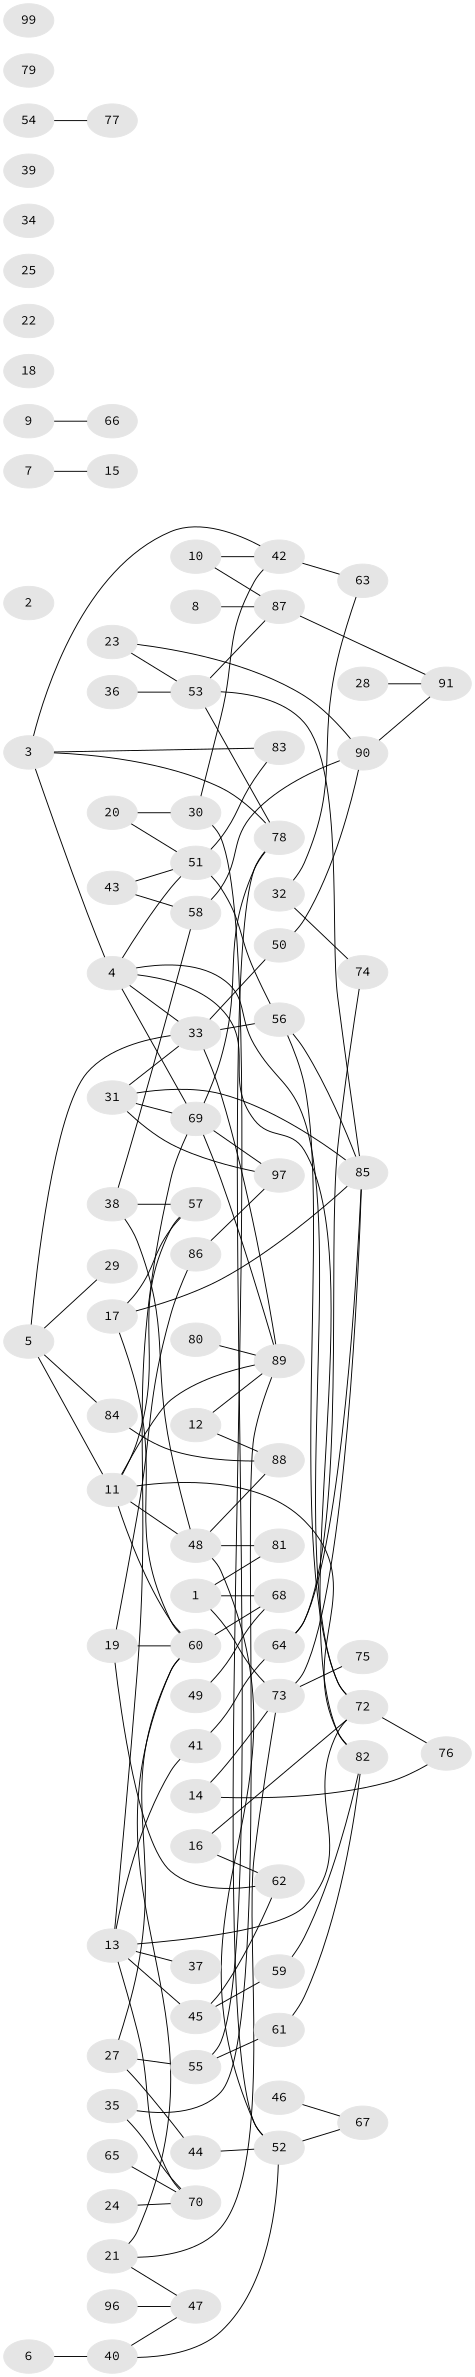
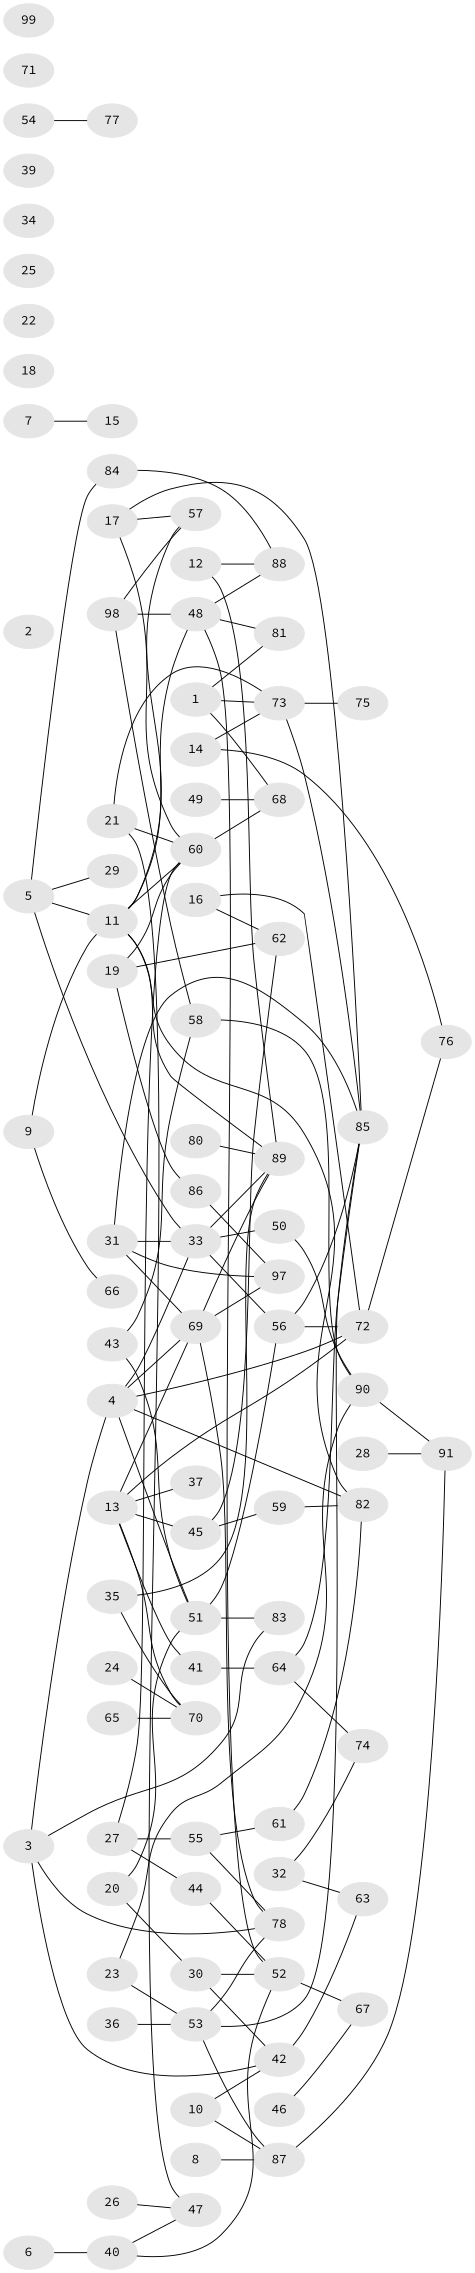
node "79": label "79" -> "71"
edge "11" -- "9": added
node "38": label "38" -> "98"
node "96": label "96" -> "26"
